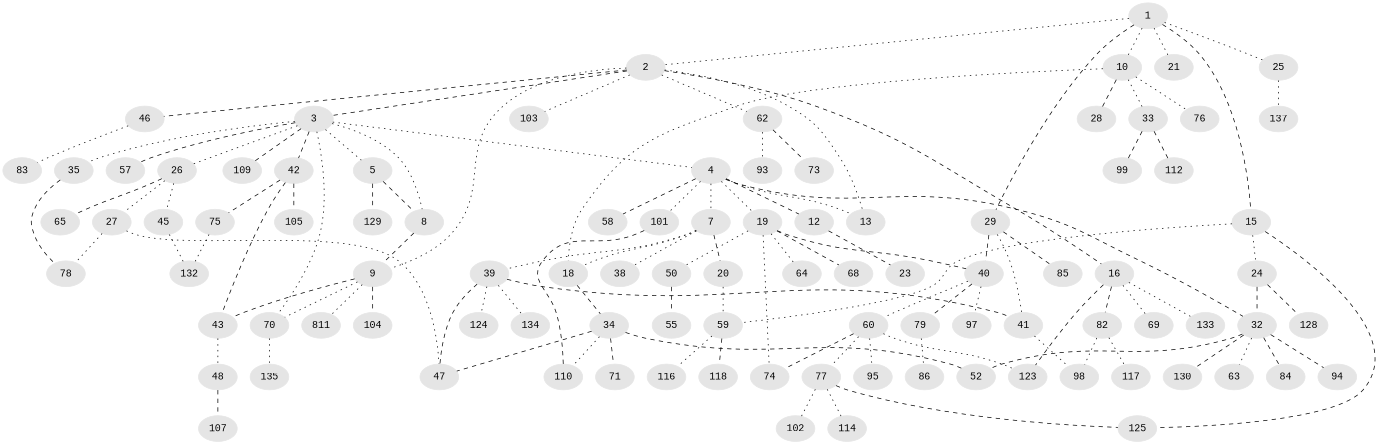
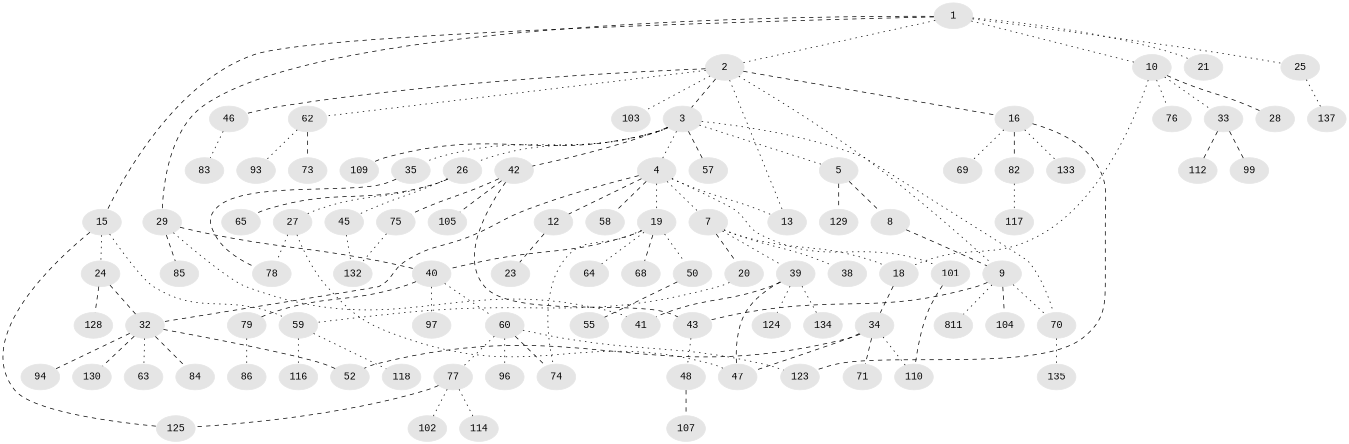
edge "3" -- "8": removed
edge "59" -- "118": style dashed -> dotted
node "95": label "95" -> "96"
node "98": removed
